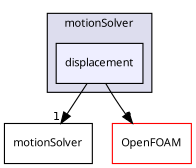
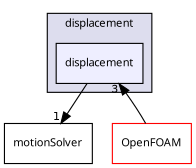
cluster "motionSolver": label "motionSolver" -> "displacement"
edge "displacement" -> "OpenFOAM": reversed
